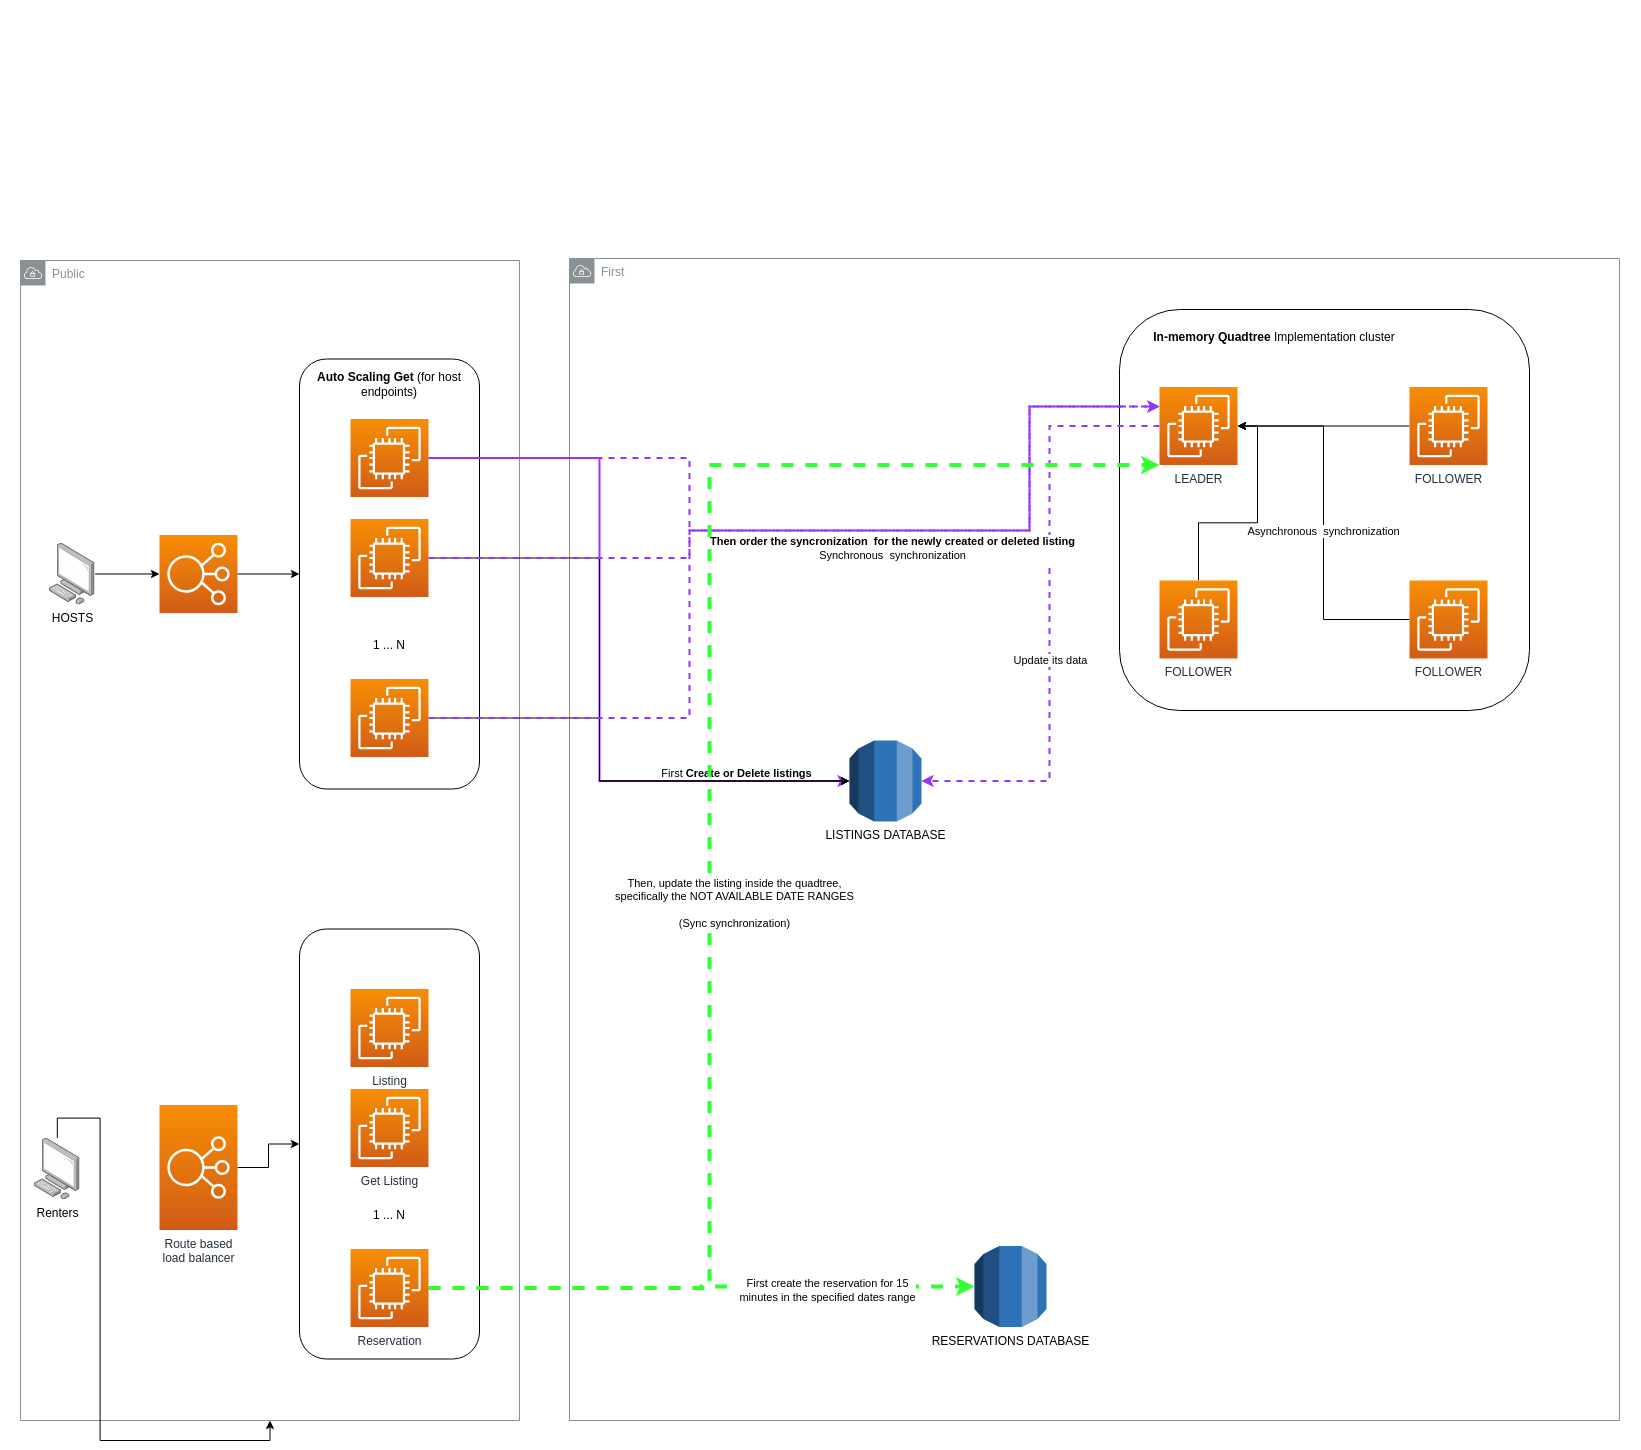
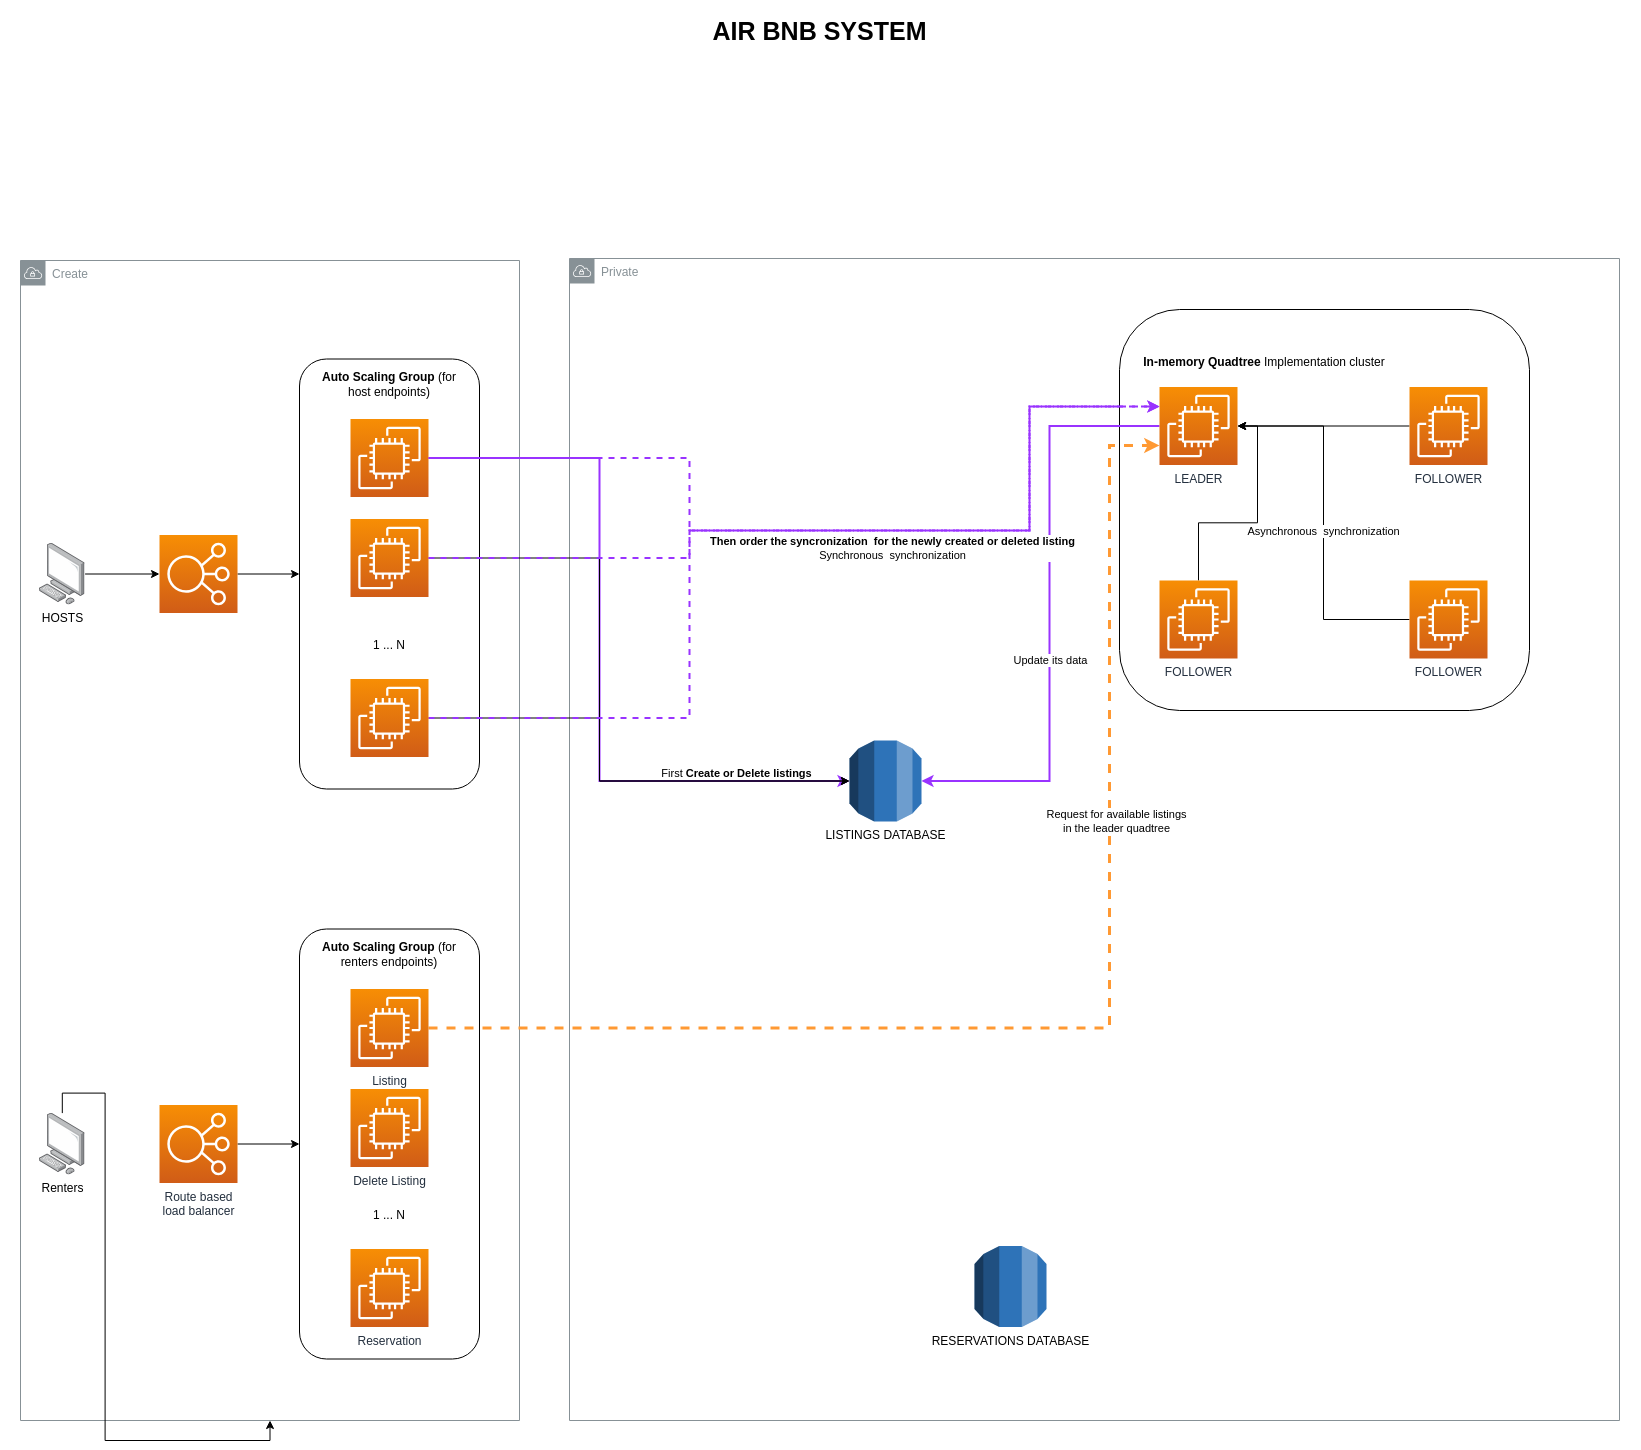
node "AIR BNB SYSTEM": added
node "First": label "First" -> "Private"
node "Public": label "Public" -> "Create"
node "In-memory Quadtree Implementation cluster": moved (1275, 338) -> (1265, 363)
node "Auto Scaling Get (for host endpoints)": label "Auto Scaling Get (for host endpoints)" -> "Auto Scaling Group (for host endpoints)"
node "HOSTS": moved (72, 574) -> (62, 574)
edge "LEADER" -> "LISTINGS DATABASE": style dashed -> solid
edge "Reservation" -> "LEADER": removed, label "Then, update the listing inside the quadtree, specifically the NOT AVAILABLE DATE RANGES (Sync synchronization)"
node "Auto Scaling Group (for renters endpoints)": added
edge "Listing" -> "LEADER": added, label "Request for available listings in the leader quadtree"
node "Route based load balancer": size 78x125 -> 78x78
node "Renters": moved (57, 1169) -> (62, 1144)
node "Get Listing": label "Get Listing" -> "Delete Listing"
edge "Reservation" -> "RESERVATIONS DATABASE": removed, label "First create the reservation for 15 minutes in the specified dates range"
